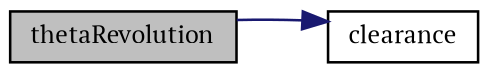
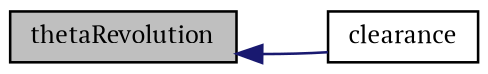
edge "thetaRevolution" -> "clearance": reversed
